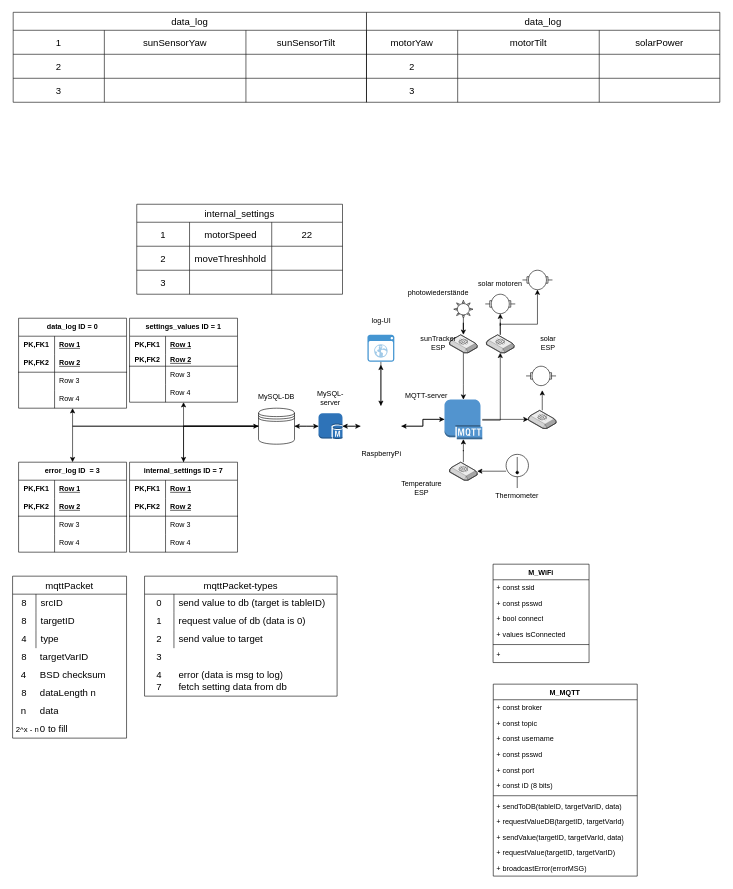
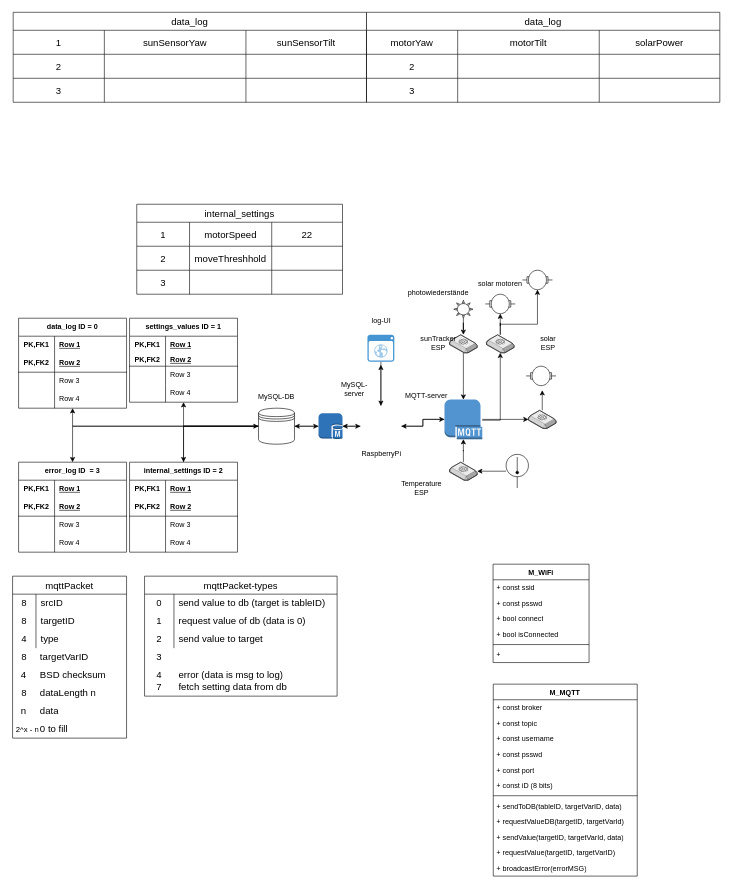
node "MySQL-server": moved (330, 398) -> (354, 389)
node "internal_settings ID = 7": label "internal_settings ID = 7" -> "internal_settings ID = 2"
node "Thermometer": removed
node "+ values isConnected": label "+ values isConnected" -> "+ bool isConnected"
